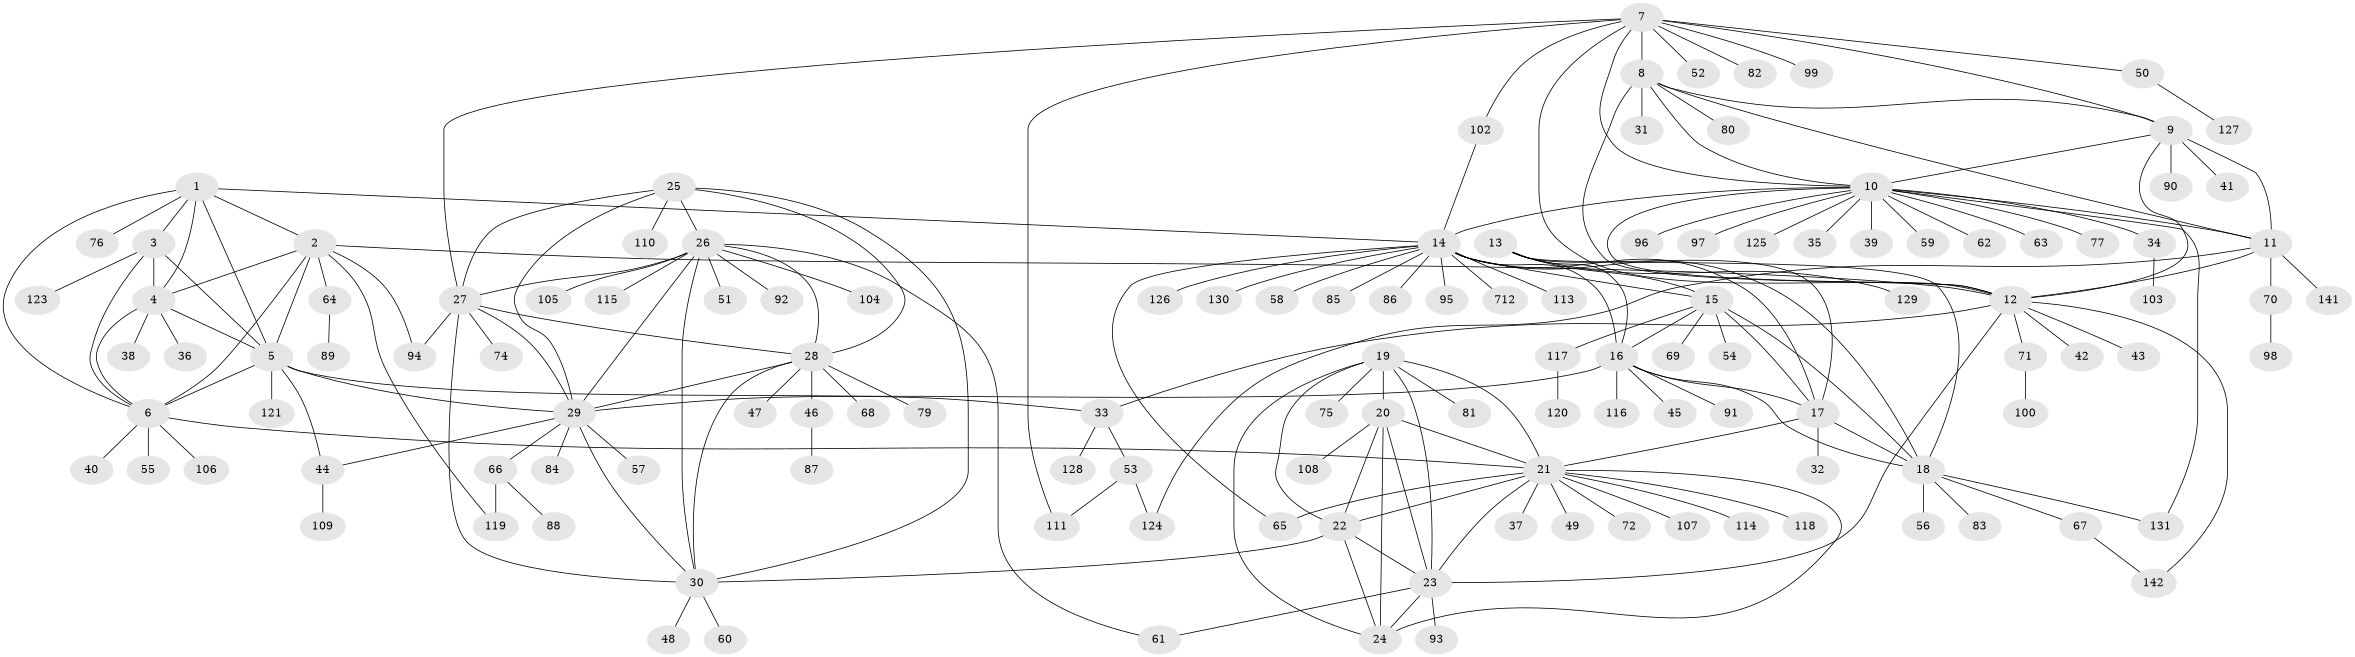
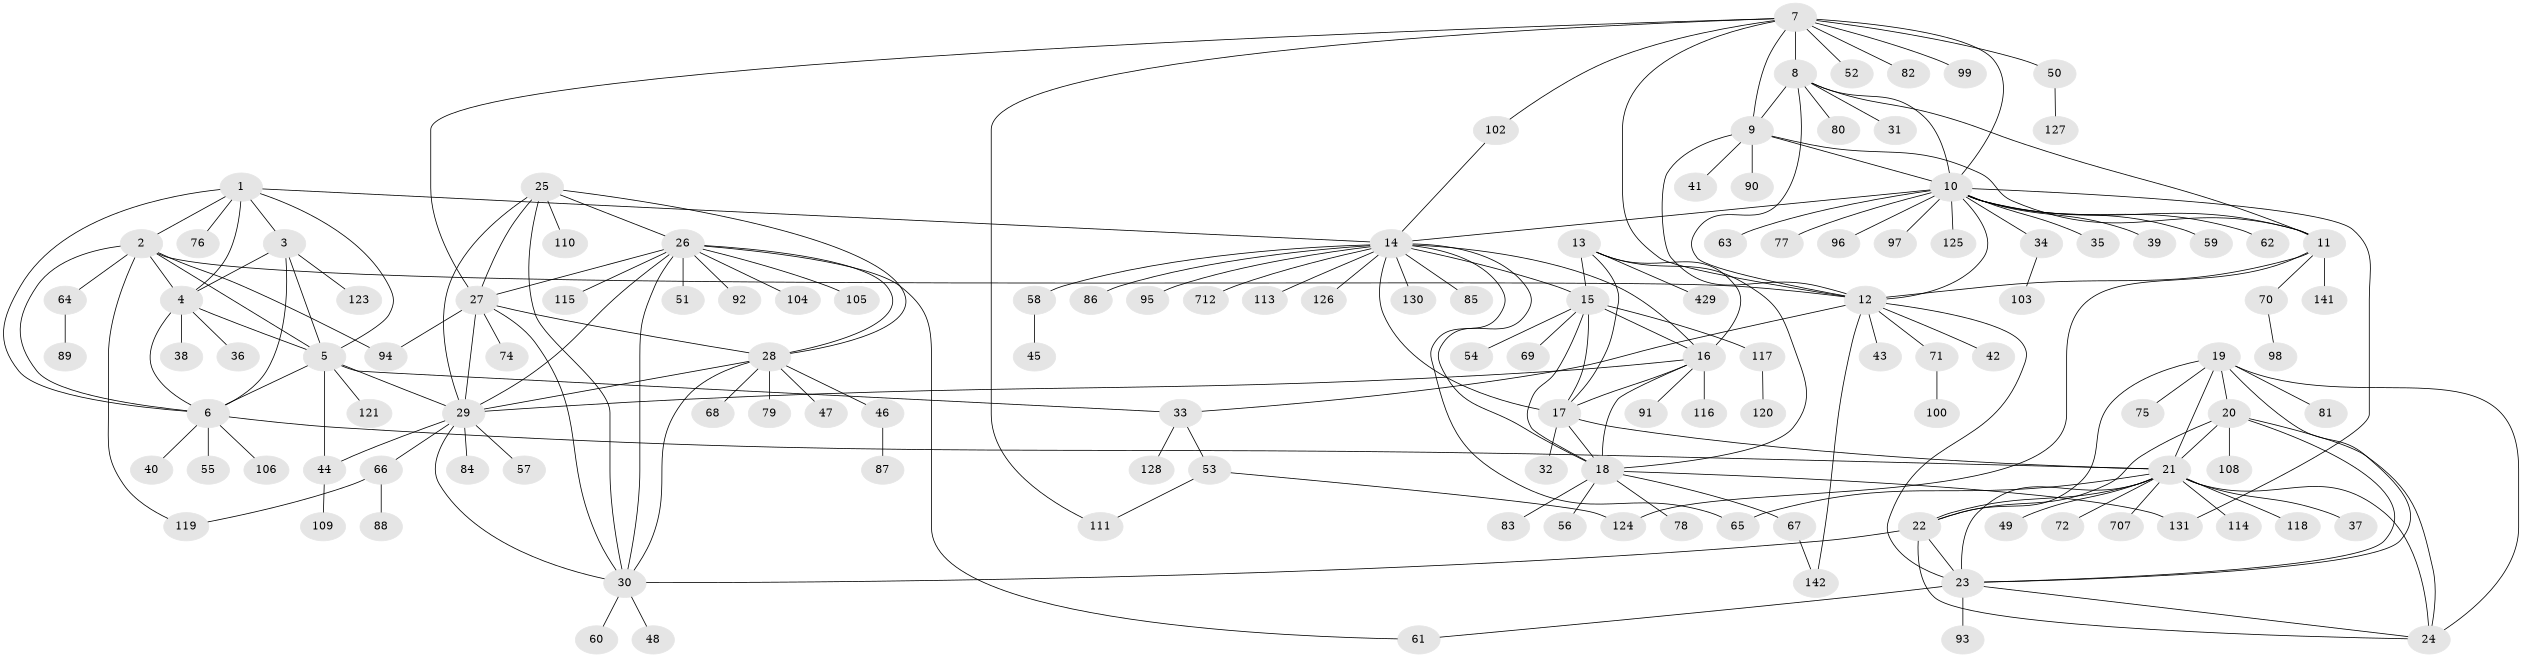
node "129": label "129" -> "429"
edge "16" -- "45": now "58" -- "45"
node "78": added
node "107": label "107" -> "707"
